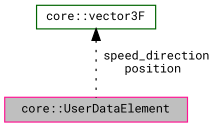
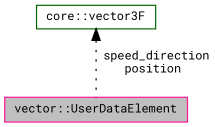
node "core::UserDataElement": label "core::UserDataElement" -> "vector::UserDataElement"
